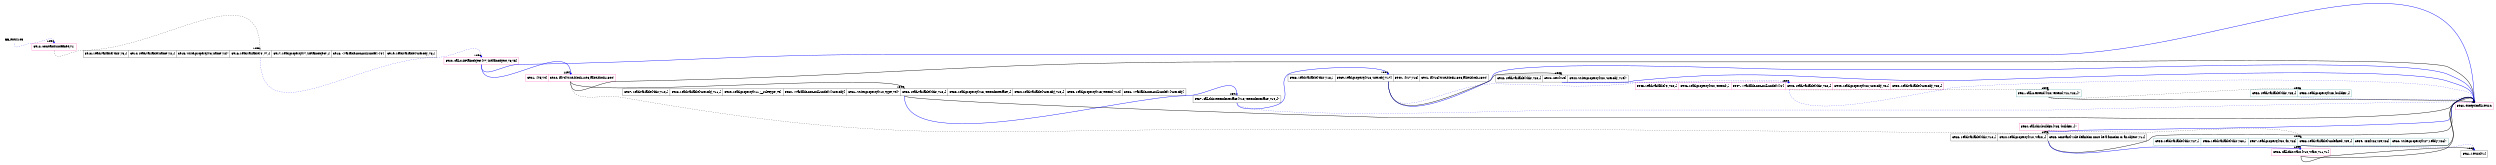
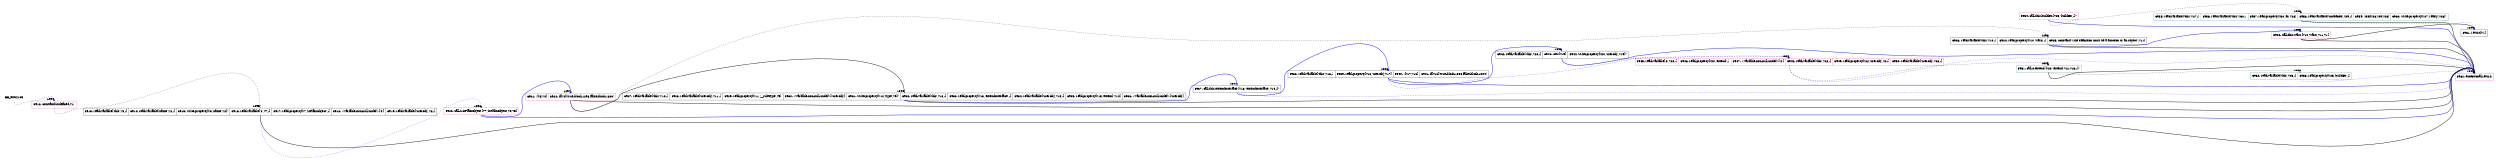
edge "3938: read-variable['this',v18,-]" -> "3942: read-variable['this',v20,-]": color black -> blue
edge "3913: read-variable['this',v3,-]" -> "3962: exceptional-return": added
